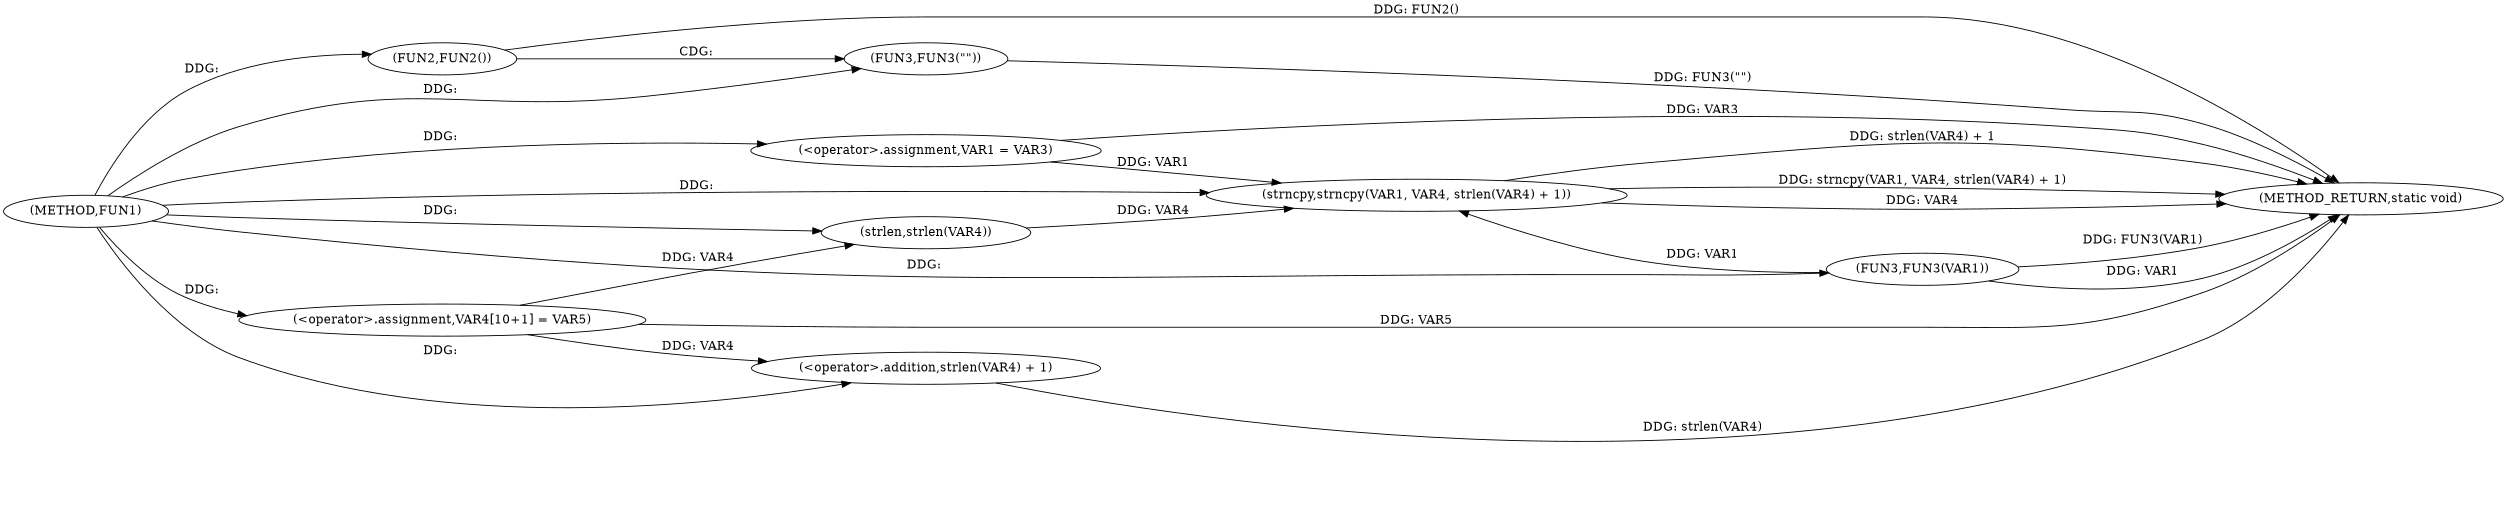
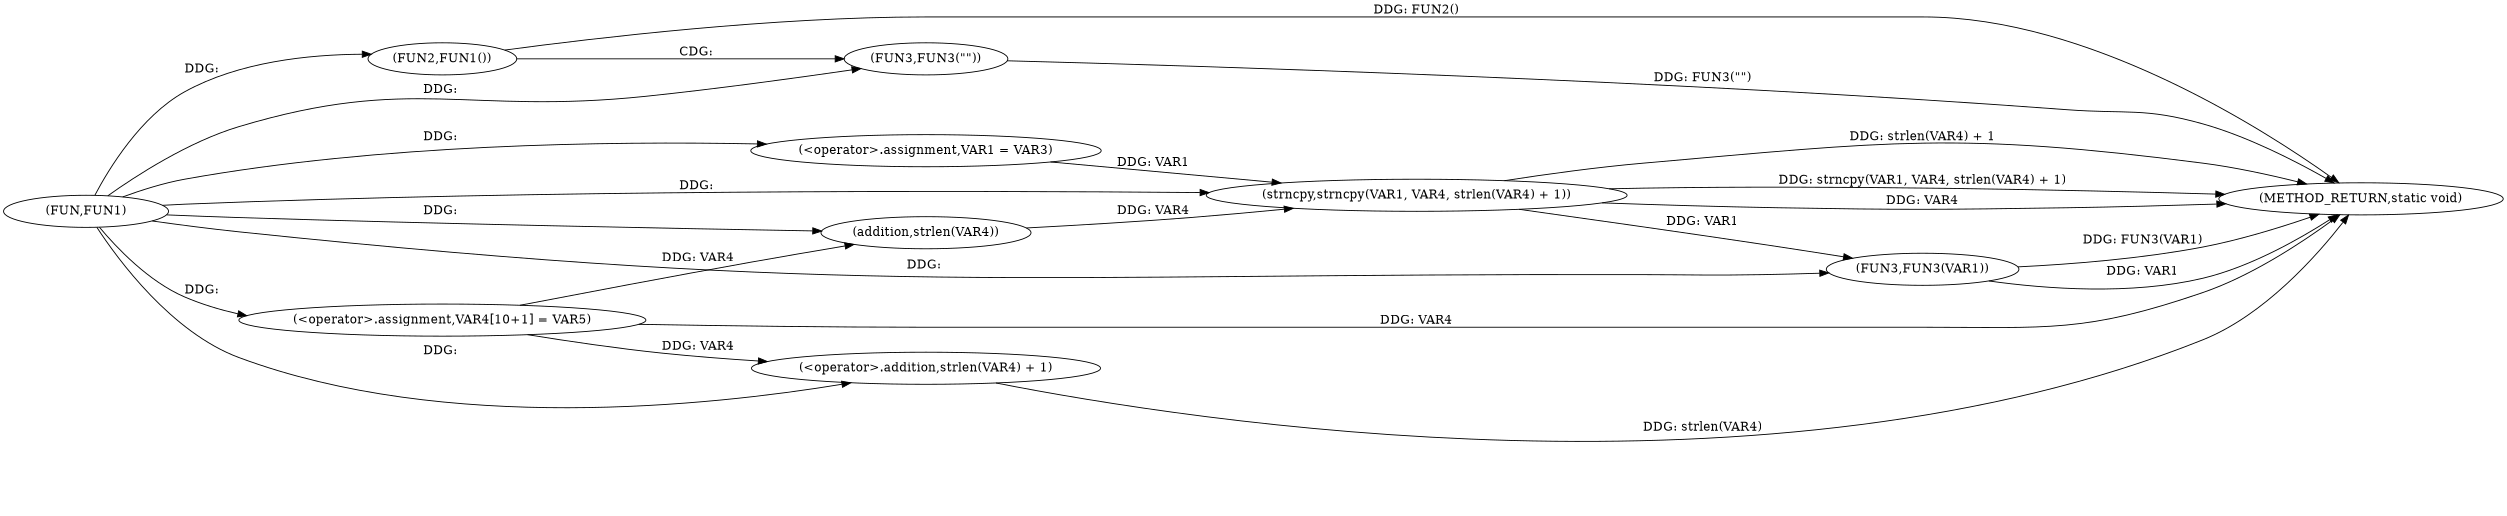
node "(FUN2,FUN2())": label "(FUN2,FUN2())" -> "(FUN2,FUN1())"
edge "(<operator>.assignment,VAR1 = VAR3)" -> "(METHOD_RETURN,static void)": removed, label "DDG: VAR3"
node "(METHOD,FUN1)": label "(METHOD,FUN1)" -> "(FUN,FUN1)"
node "(strlen,strlen(VAR4))": label "(strlen,strlen(VAR4))" -> "(addition,strlen(VAR4))"
edge "(FUN3,FUN3(VAR1))" -> "(strncpy,strncpy(VAR1, VAR4, strlen(VAR4) + 1))": reversed
edge "(<operator>.assignment,VAR4[10+1] = VAR5)" -> "(METHOD_RETURN,static void)": label "DDG: VAR5" -> "DDG: VAR4"
